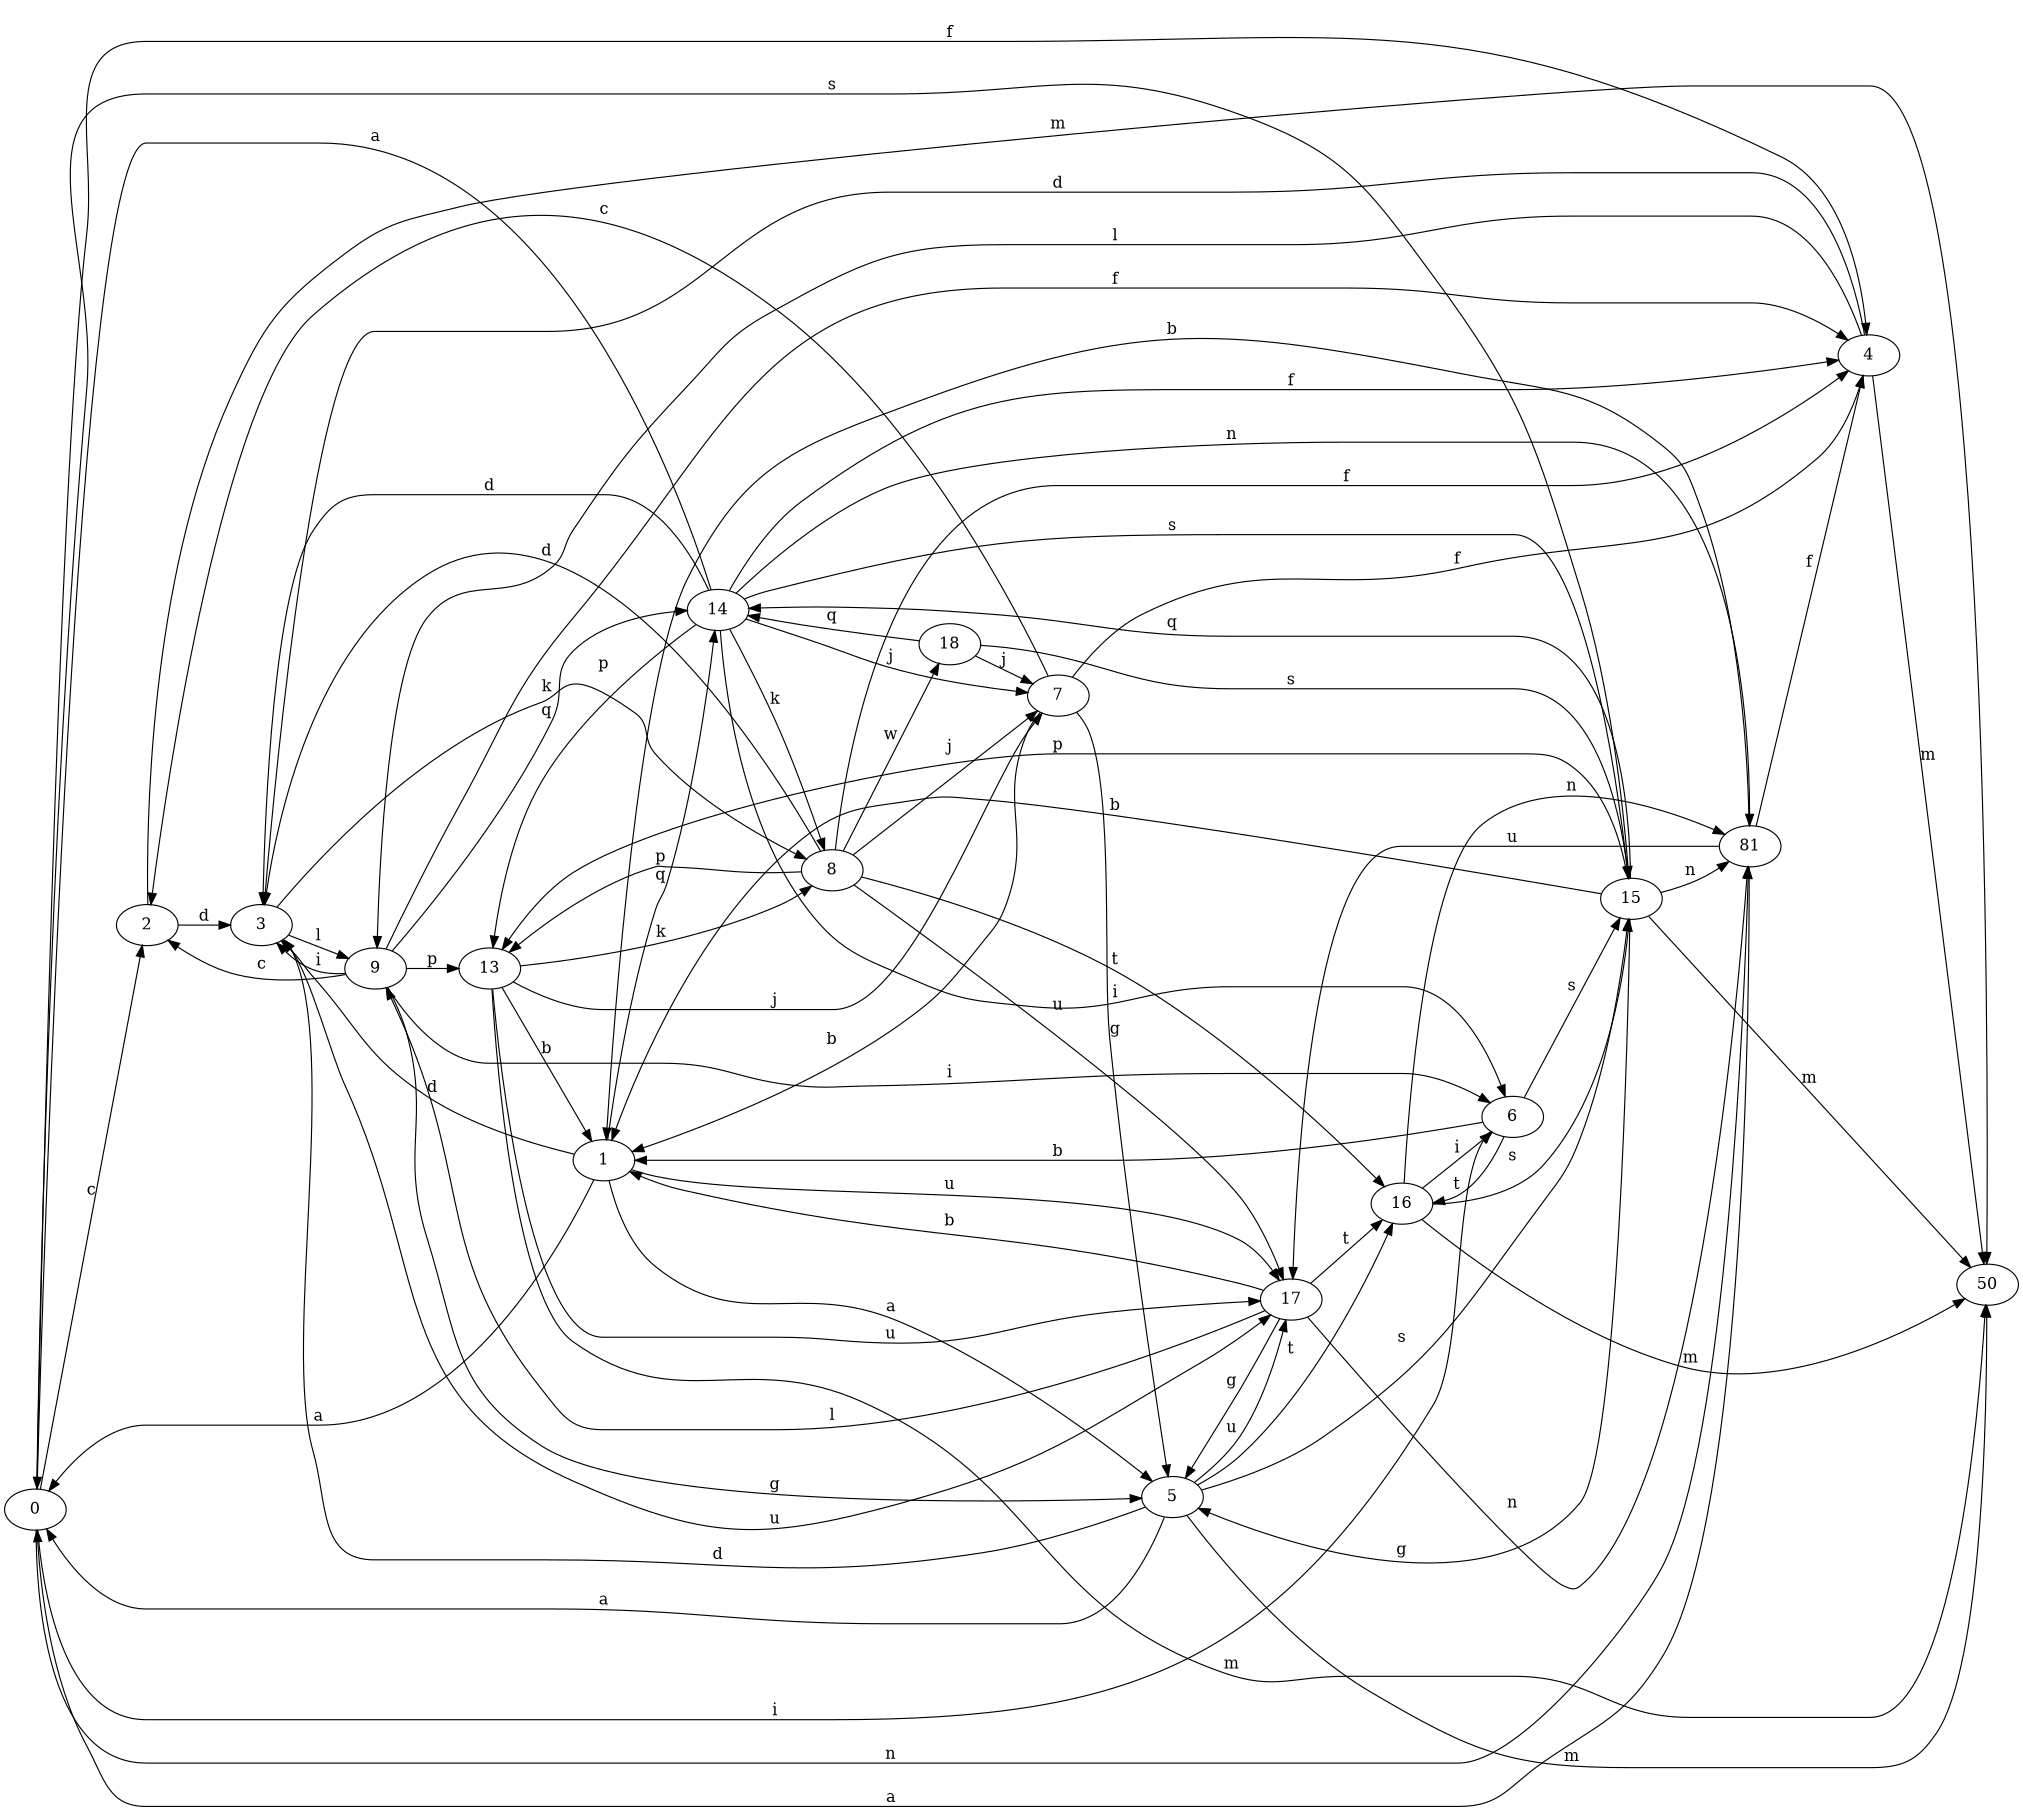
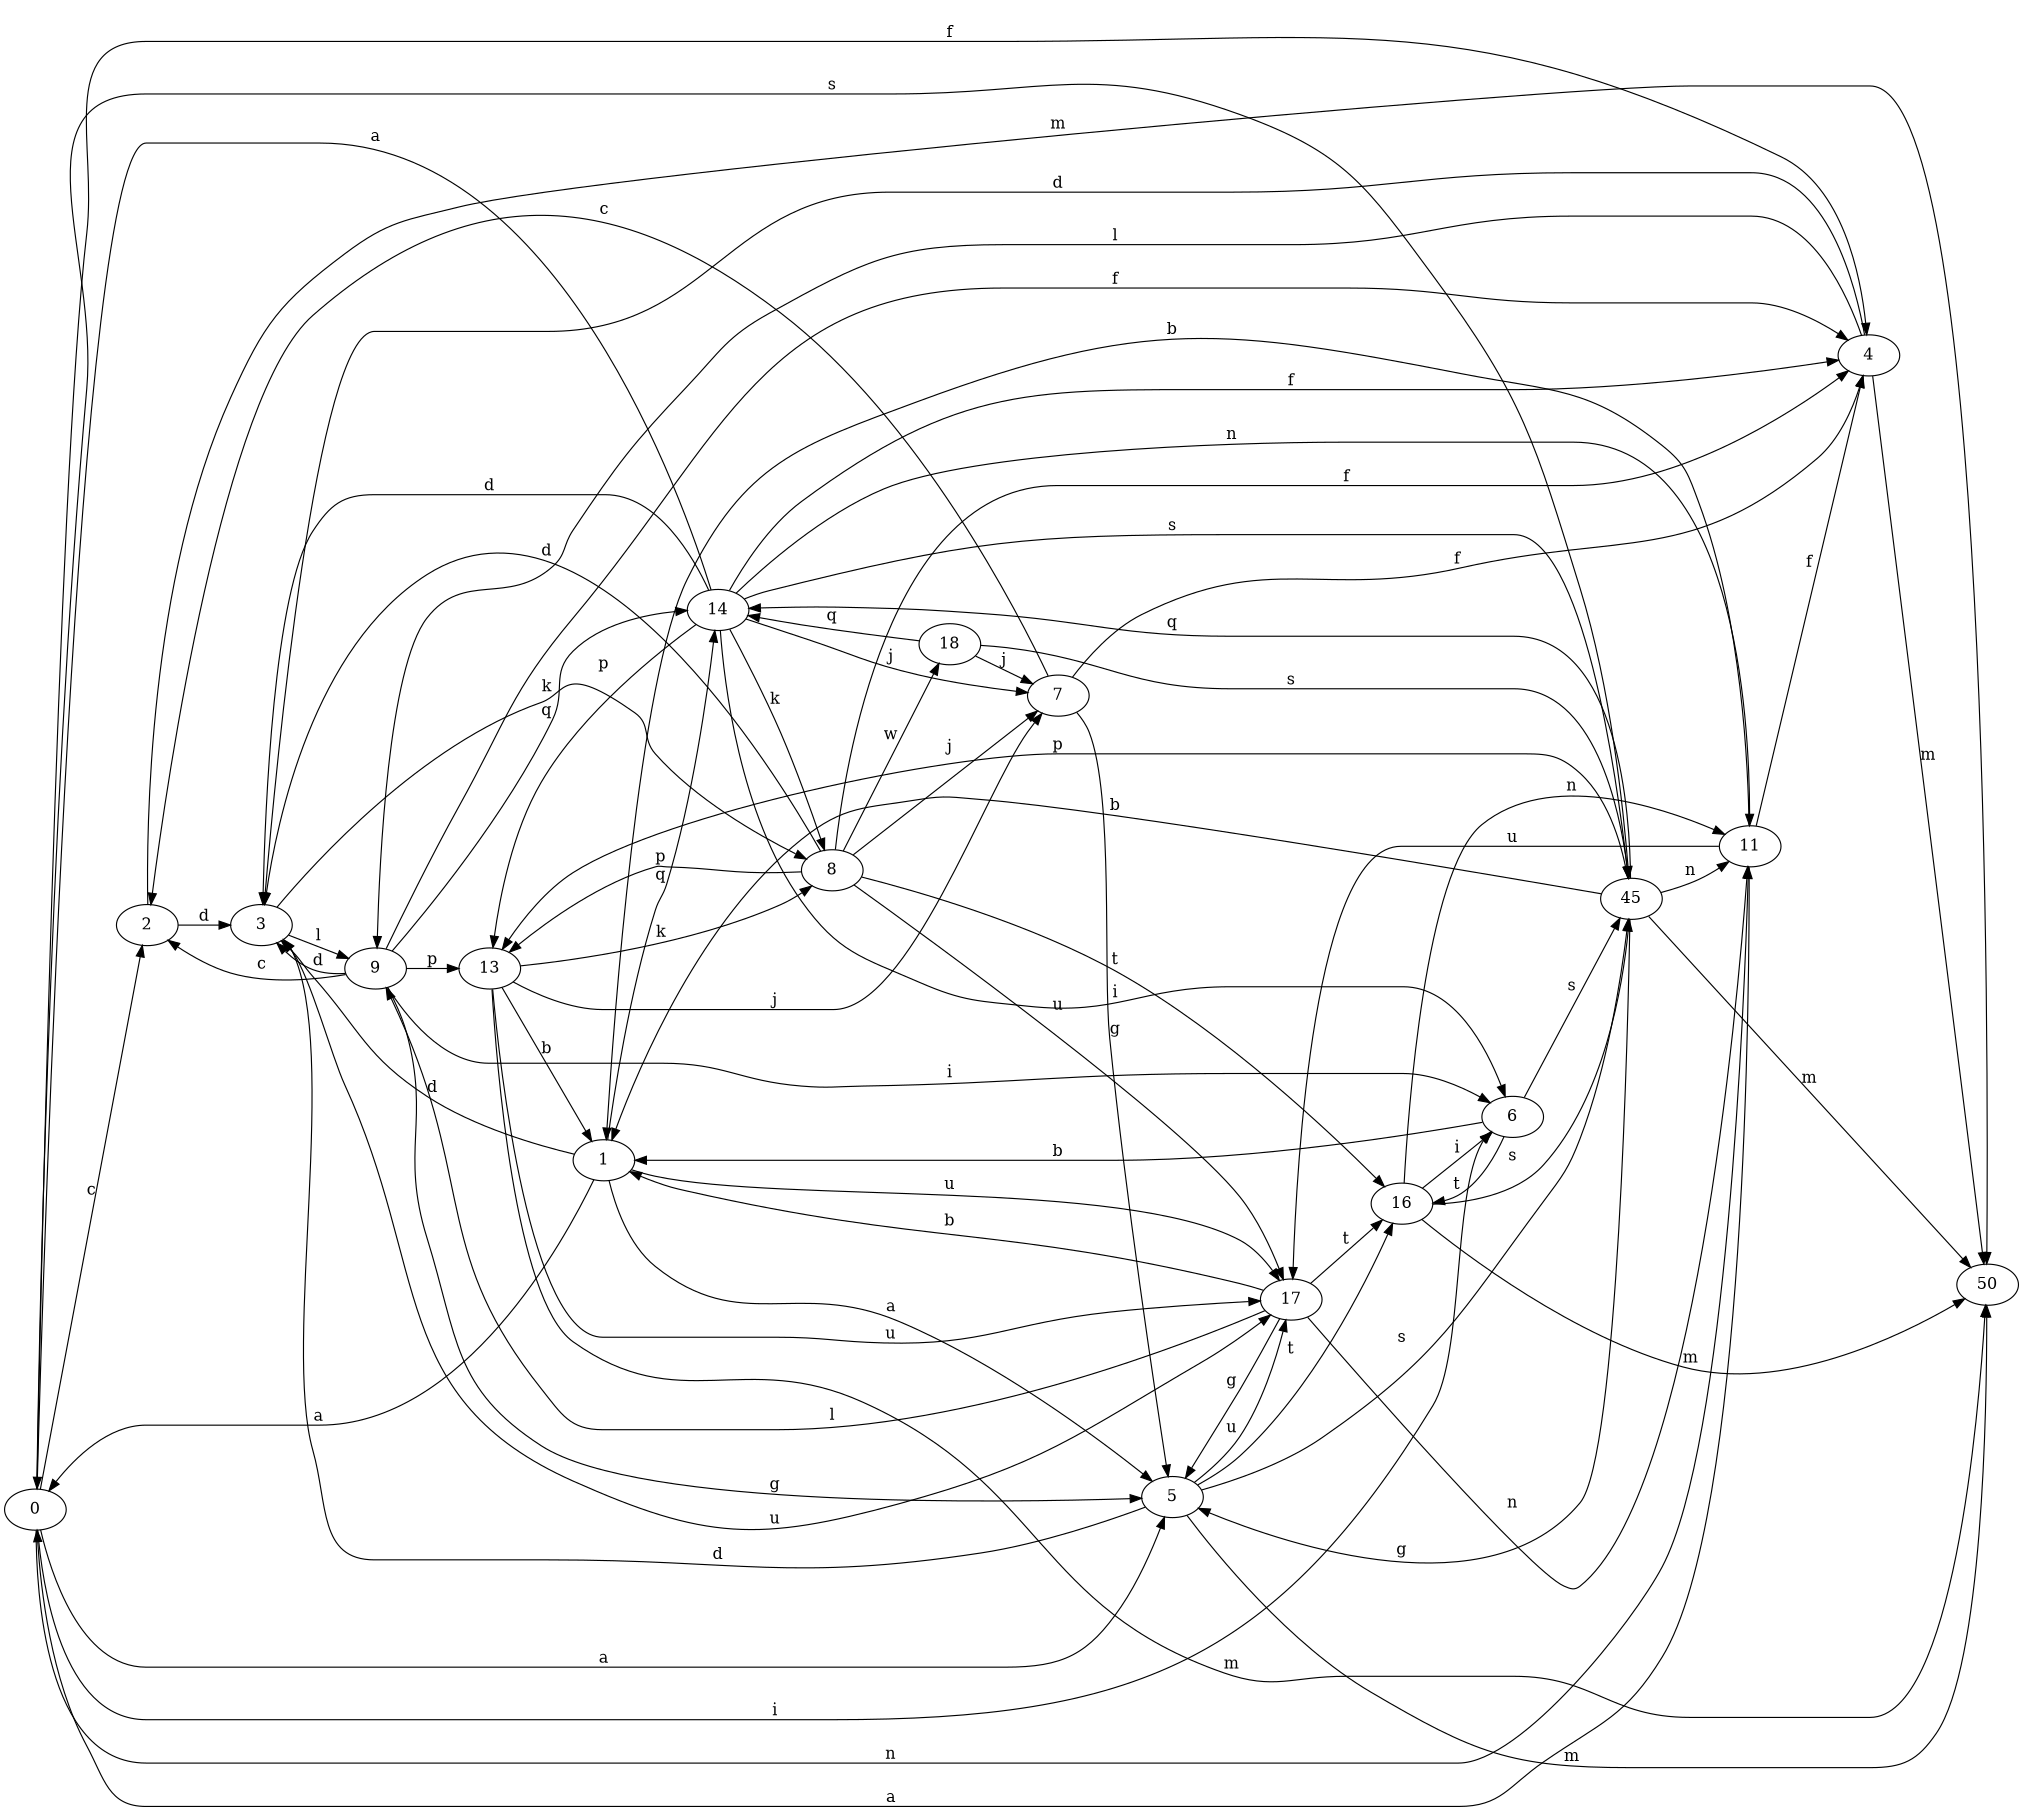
node "81": label "81" -> "11"
node "15": label "15" -> "45"
edge "9" -> "3": label "i" -> "d"
edge "7" -> "1": removed, label "b"
edge "5" -> "0": reversed
